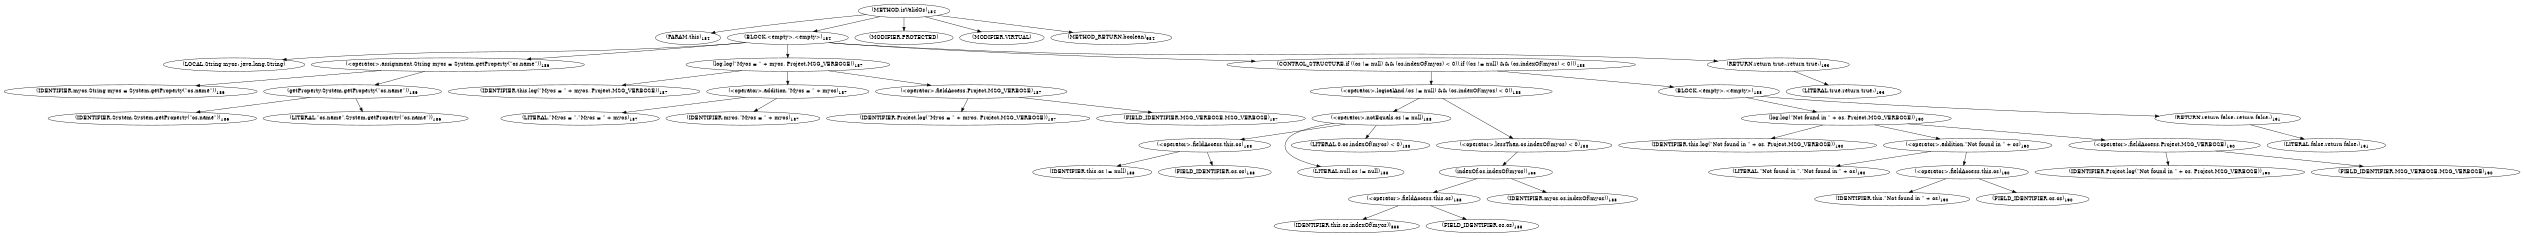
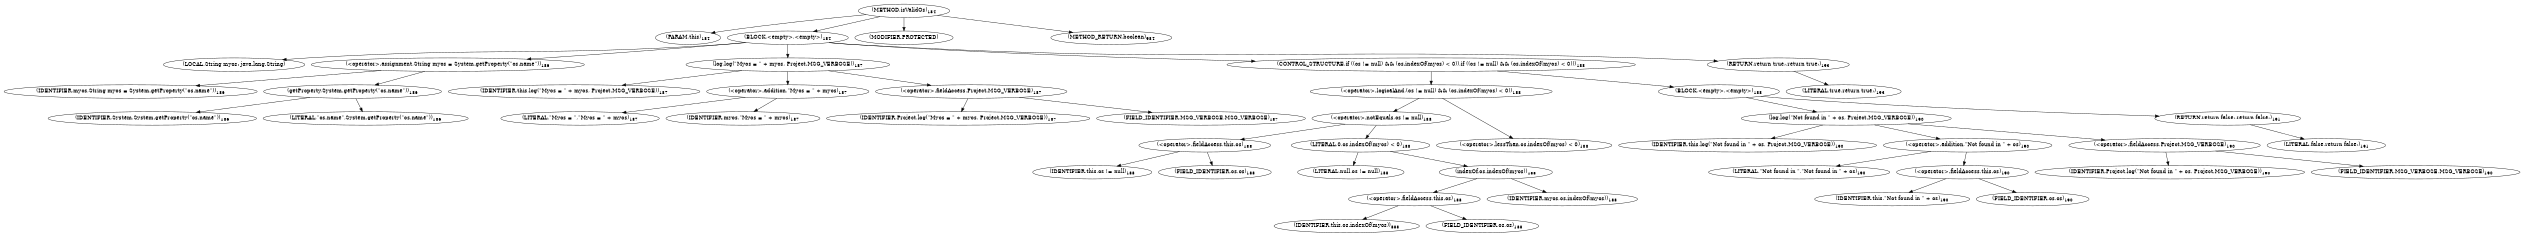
node "(MODIFIER,VIRTUAL)": removed
edge "(<operator>.notEquals,os != null)" -> "(LITERAL,null,os != null)": now "(LITERAL,0,os.indexOf(myos) < 0)" -> "(LITERAL,null,os != null)"
edge "(<operator>.lessThan,os.indexOf(myos) < 0)" -> "(indexOf,os.indexOf(myos))": now "(LITERAL,0,os.indexOf(myos) < 0)" -> "(indexOf,os.indexOf(myos))"
